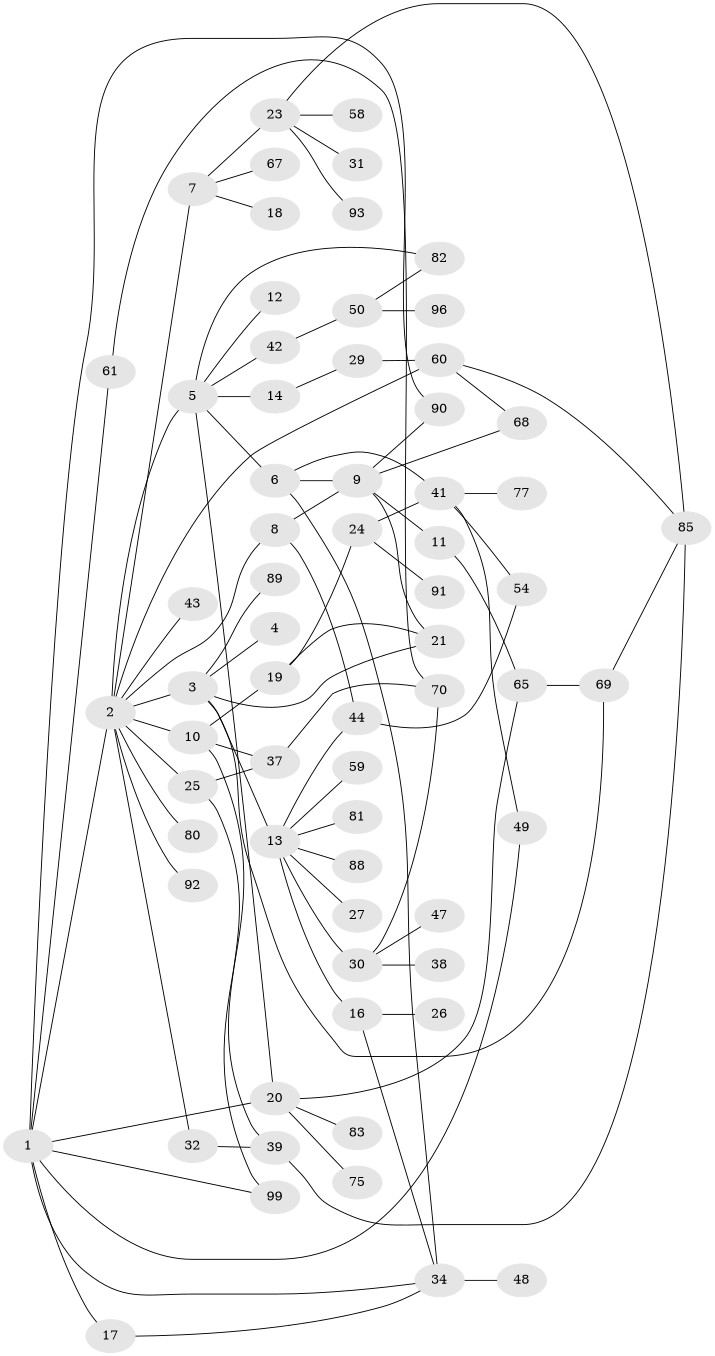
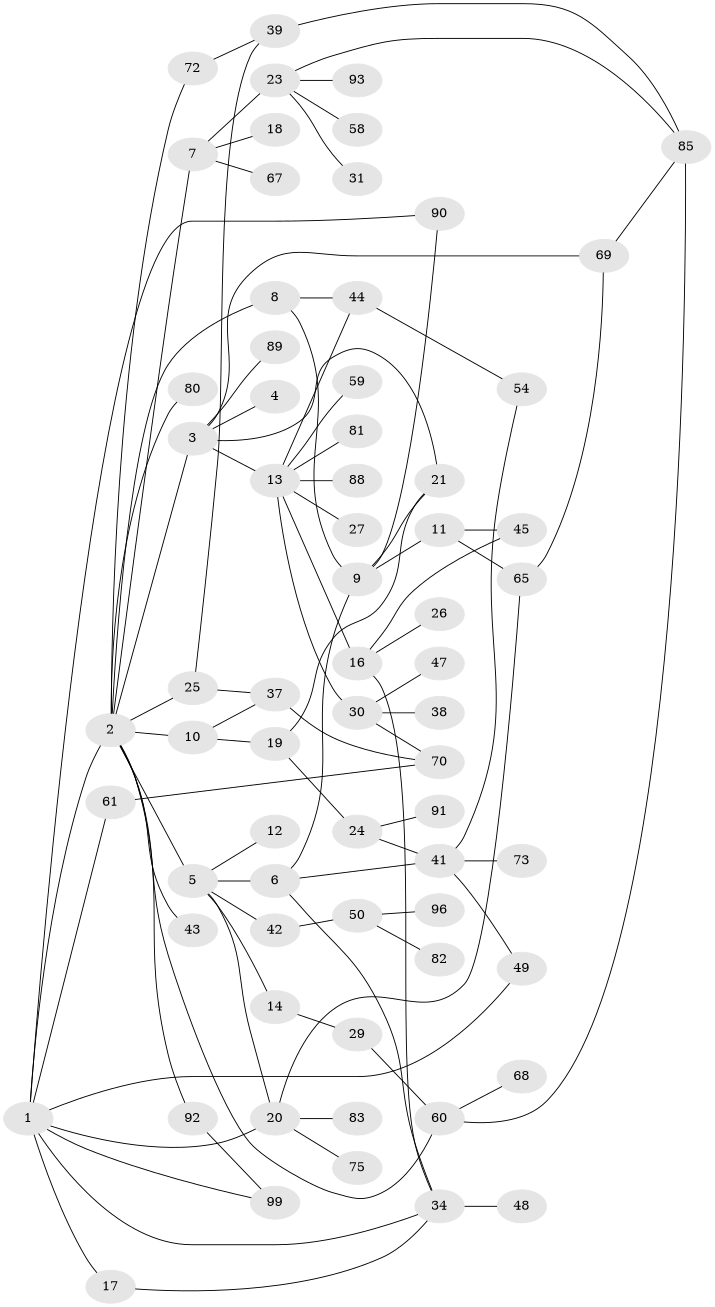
edge "82" -- "5": removed
edge "68" -- "9": removed
node "77": label "77" -> "73"
node "45": added
edge "10" -- "99": now "92" -- "99"
node "32": label "32" -> "72"
